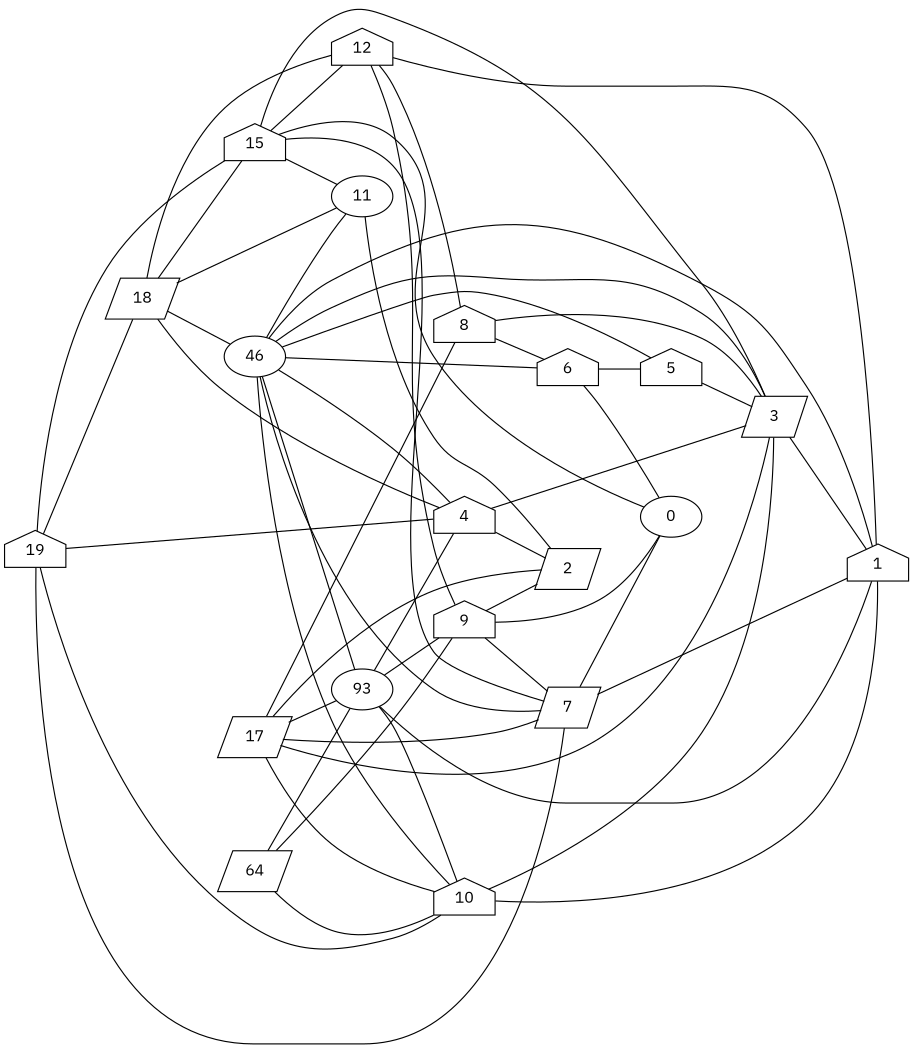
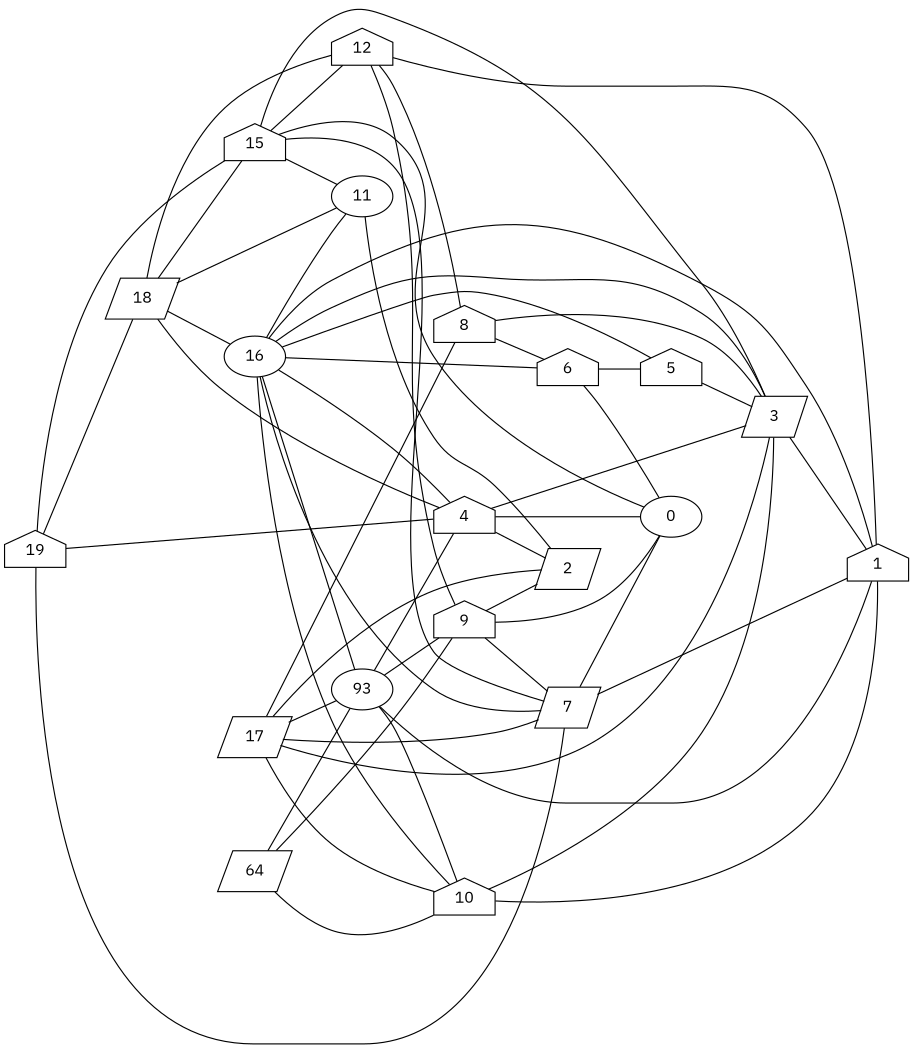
node "46": label "46" -> "16"
edge "4" -- "0": added
edge "19" -- "10": removed
